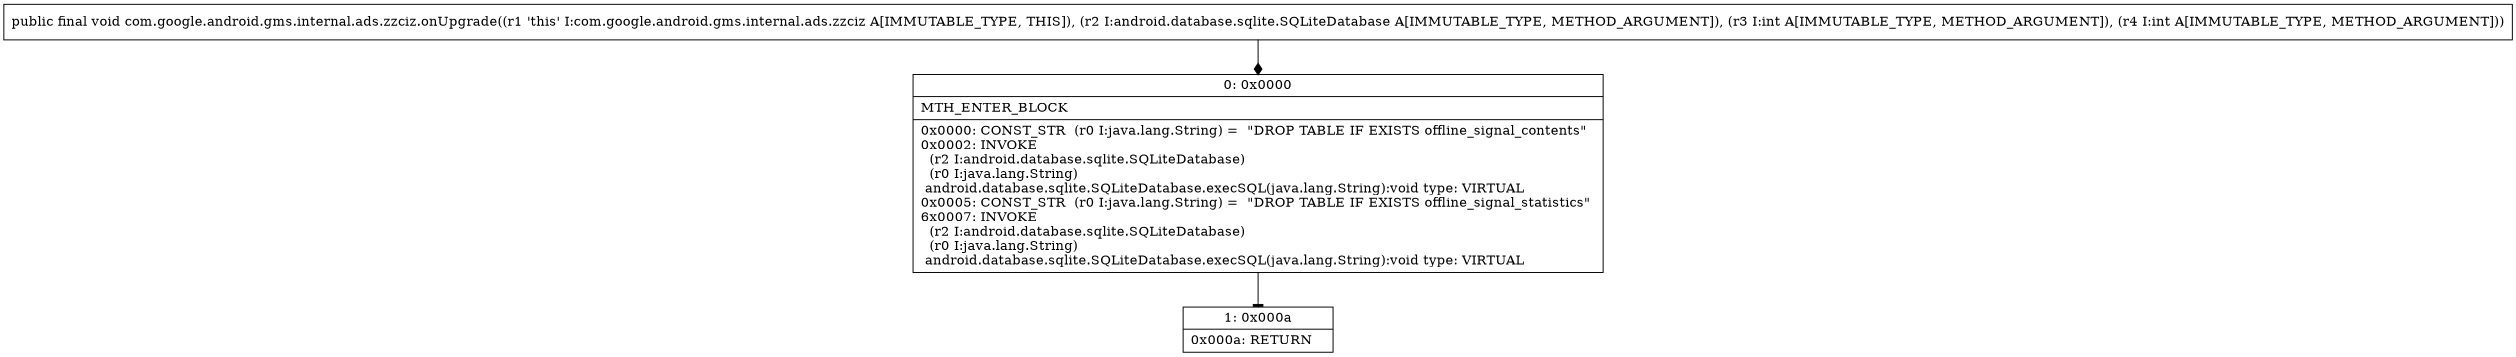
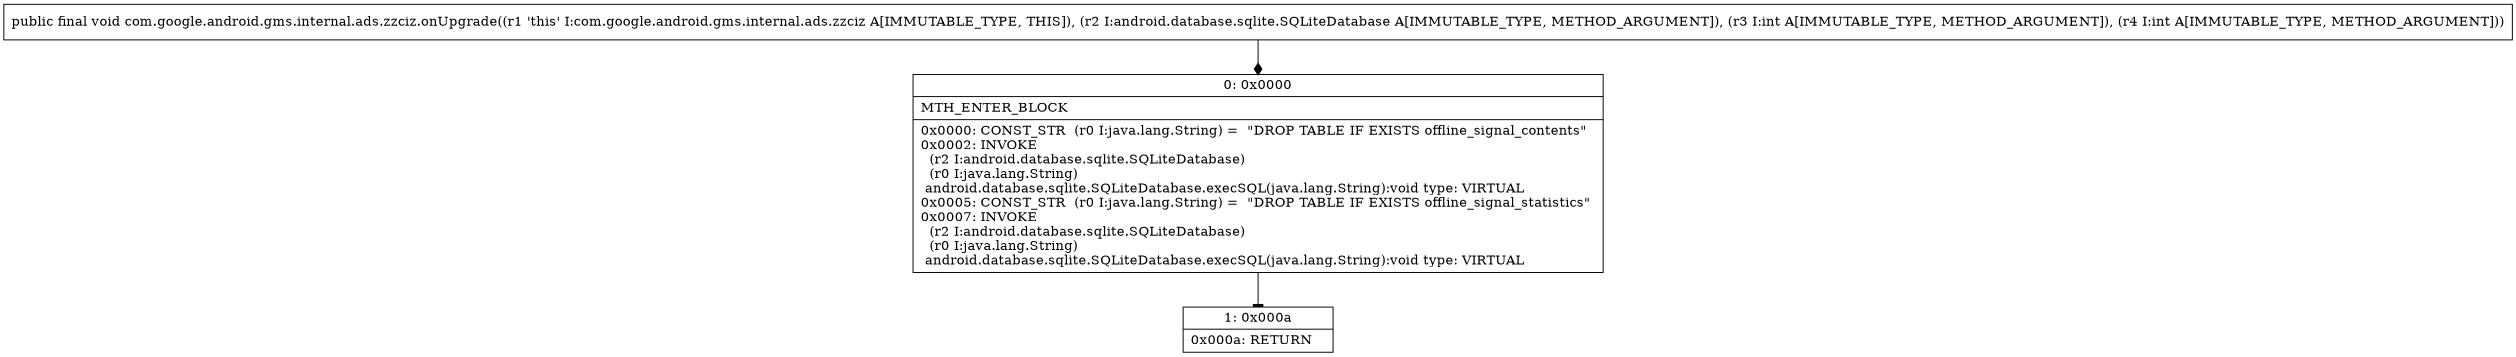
node "0: 0x0000": text "6x0007: INVOKE" -> "0x0007: INVOKE"
